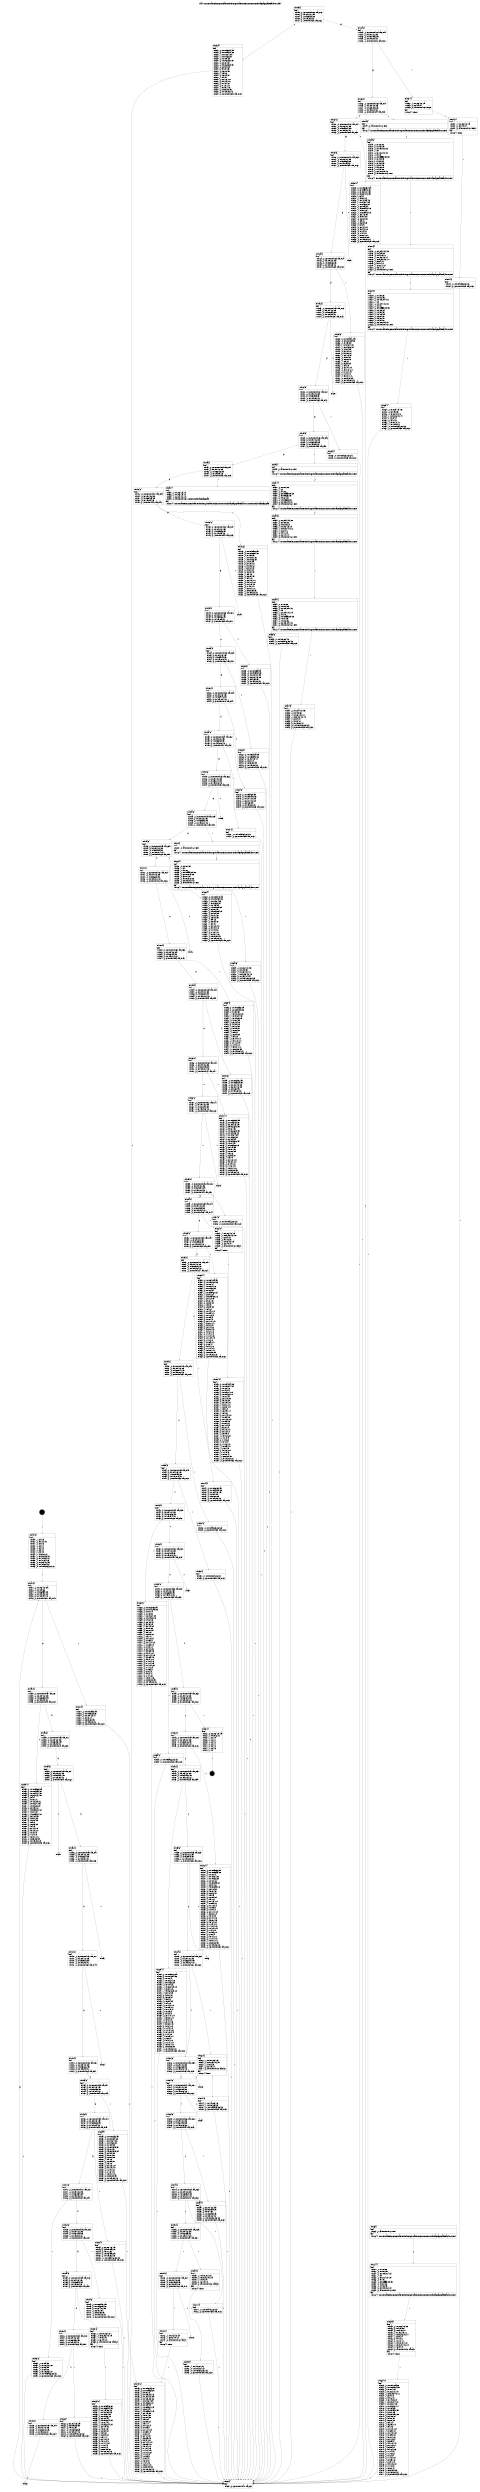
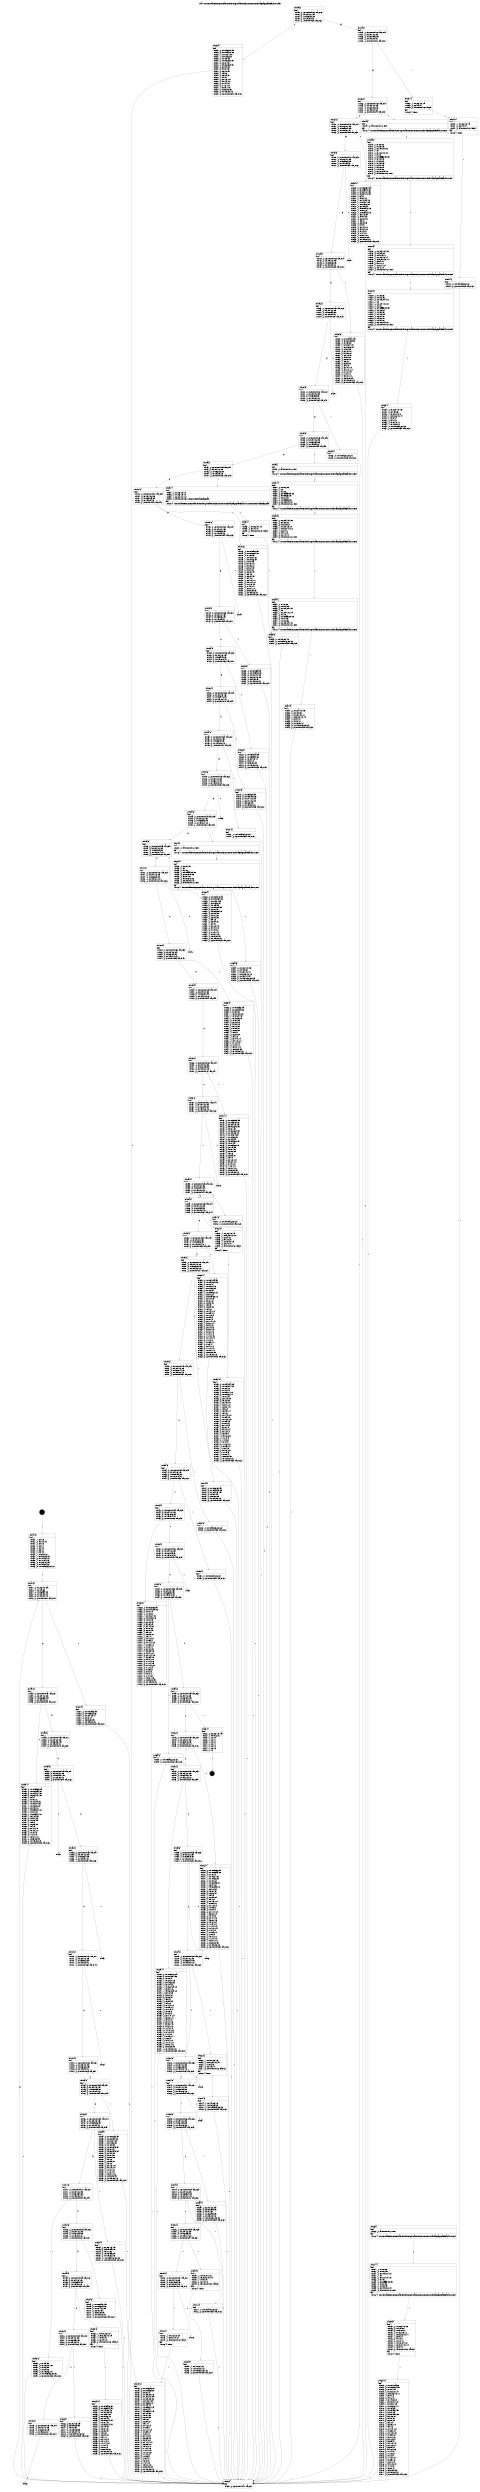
node "0x402ae3 [12]": added
node "0x4029db [33]": removed
